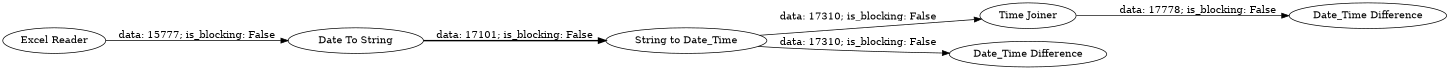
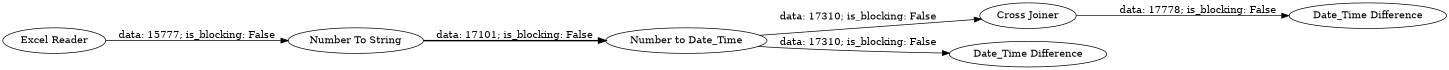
node "Time Joiner": label "Time Joiner" -> "Cross Joiner"
node "Date To String": label "Date To String" -> "Number To String"
node "String to Date_Time": label "String to Date_Time" -> "Number to Date_Time"
